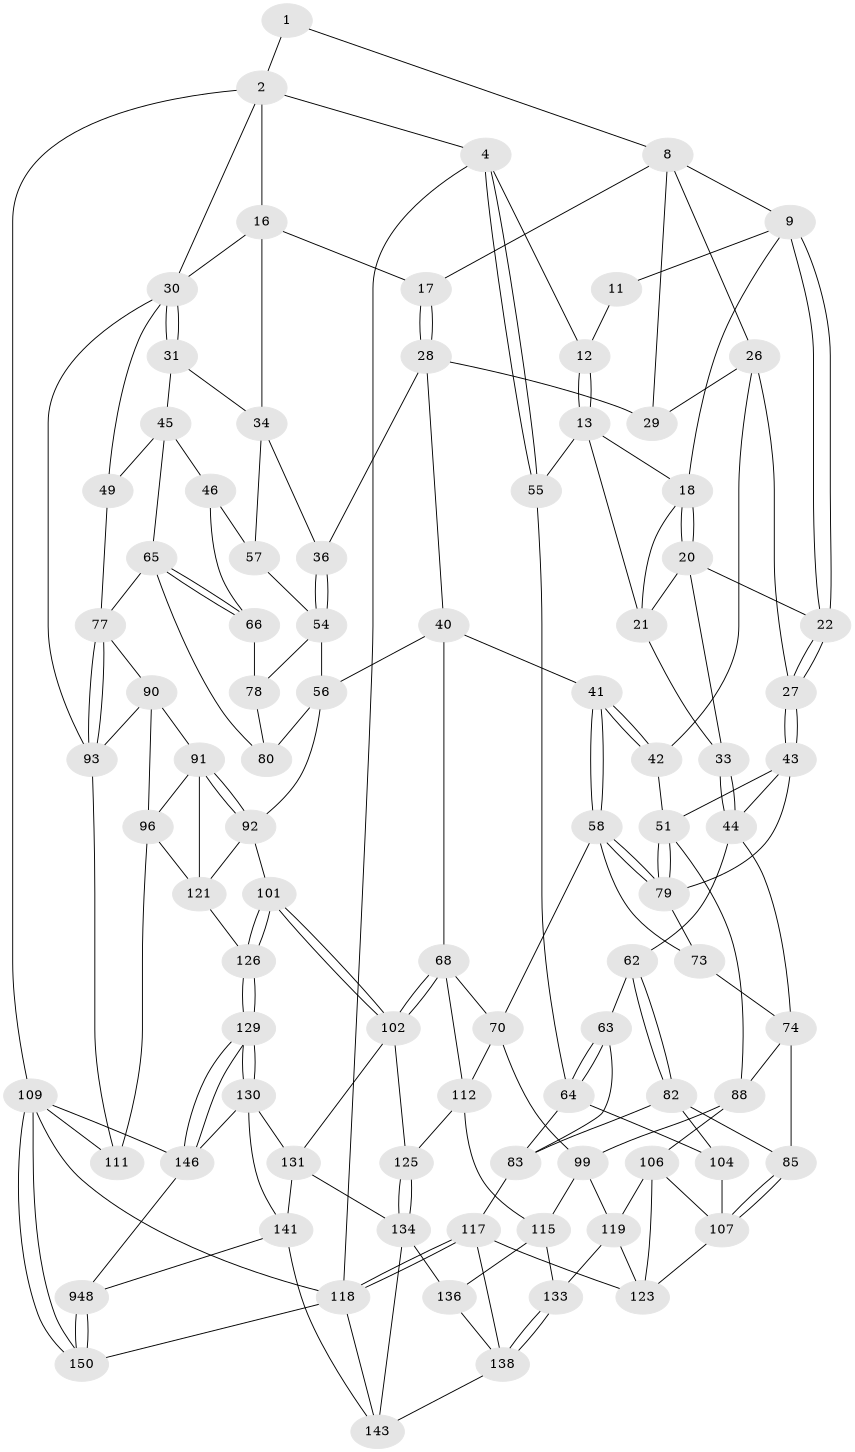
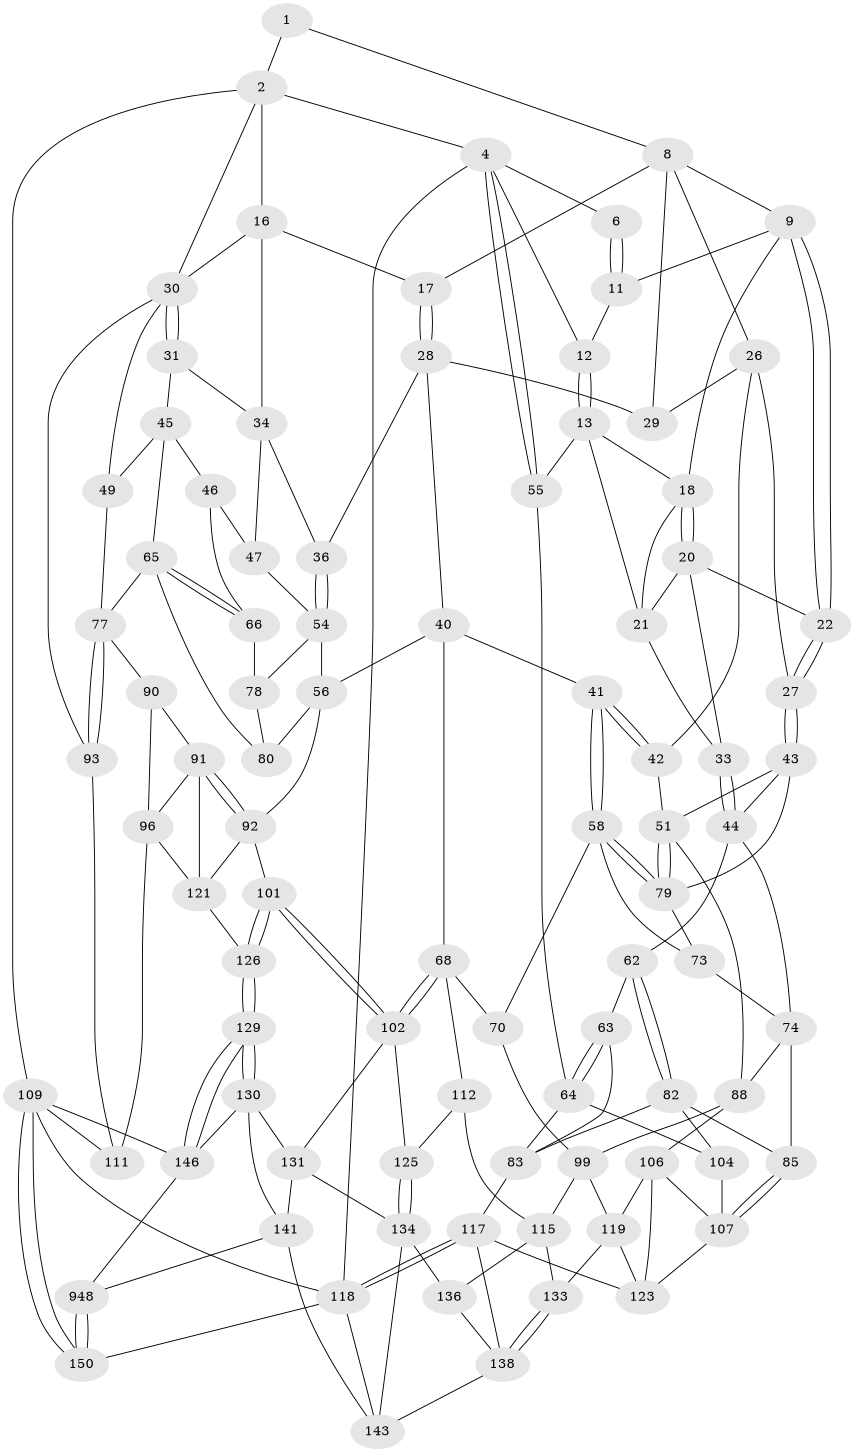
node "6": added
node "57": label "57" -> "47"
edge "90" -- "93": removed
edge "70" -- "112": removed
